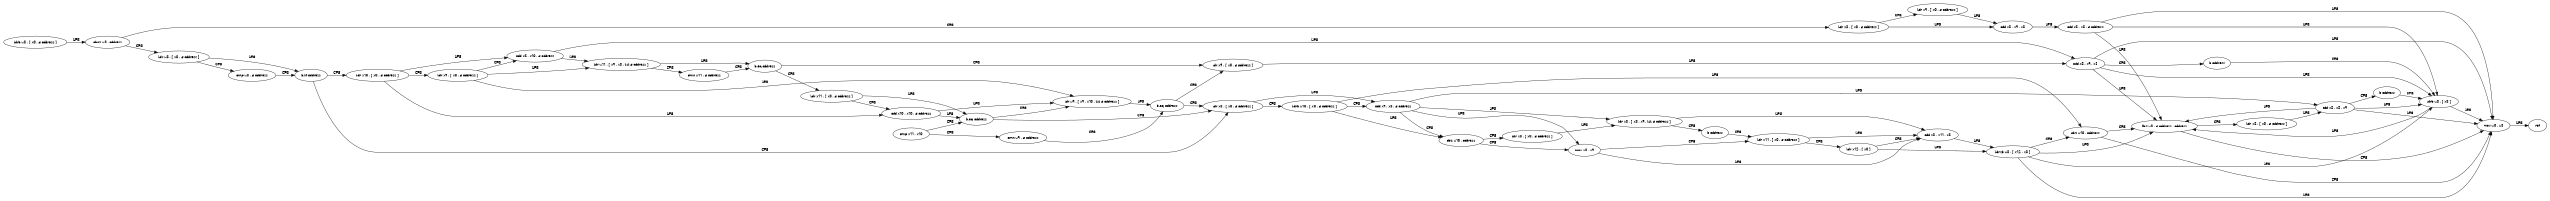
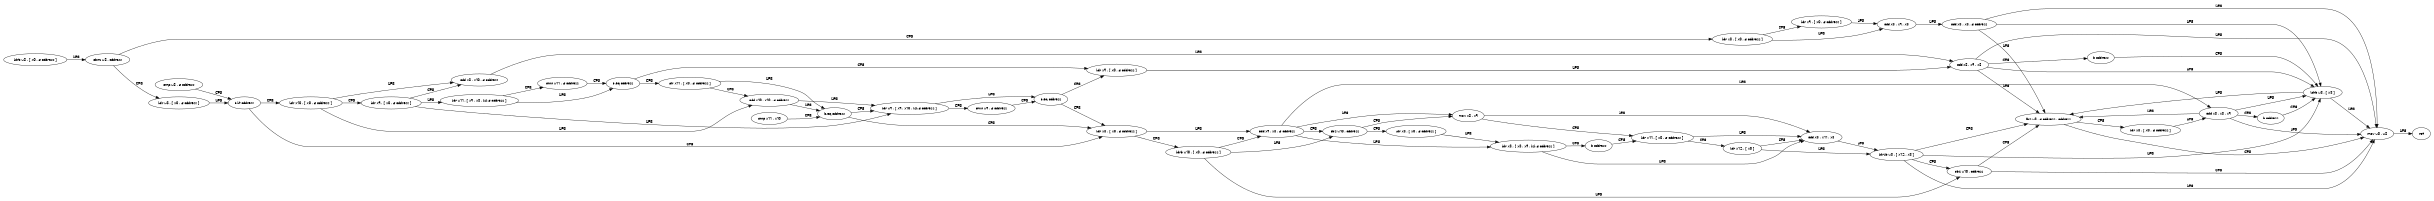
edge "add x8 , x10 , # address" -> "ldr w11 , [ x9 , x8 , lsl # address ]": removed, label "DFG"
edge "ldr w8 , [ x0 , # address ]" -> "cmp w8 , # address": removed, label "CFG"
edge "cmp x11 , x10" -> "cmn w9 , # address": now "ldr w9 , [ x9 , x10 , lsl # address ]" -> "cmn w9 , # address"
edge "ldrsb w8 , [ x12 , x8 ]" -> "tbz w8 , # address , address": label "DFG" -> "CFG"
